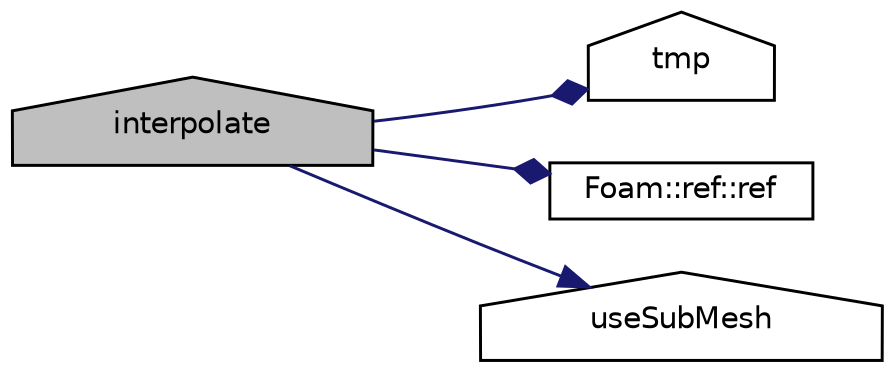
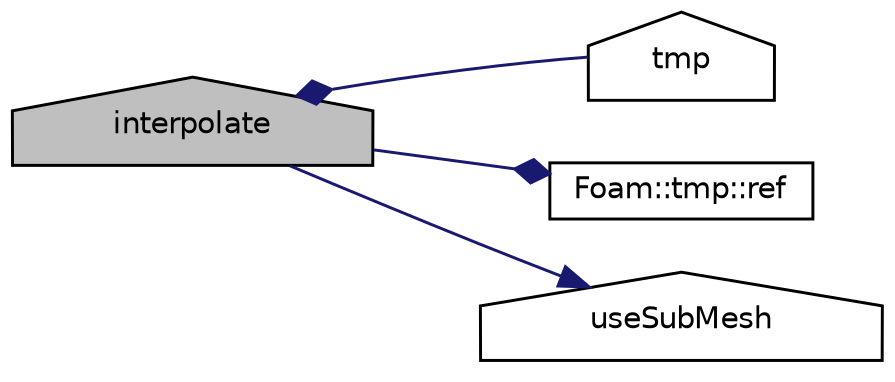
edge "interpolate" -> "tmp": reversed
node "Foam::ref::ref": label "Foam::ref::ref" -> "Foam::tmp::ref"
